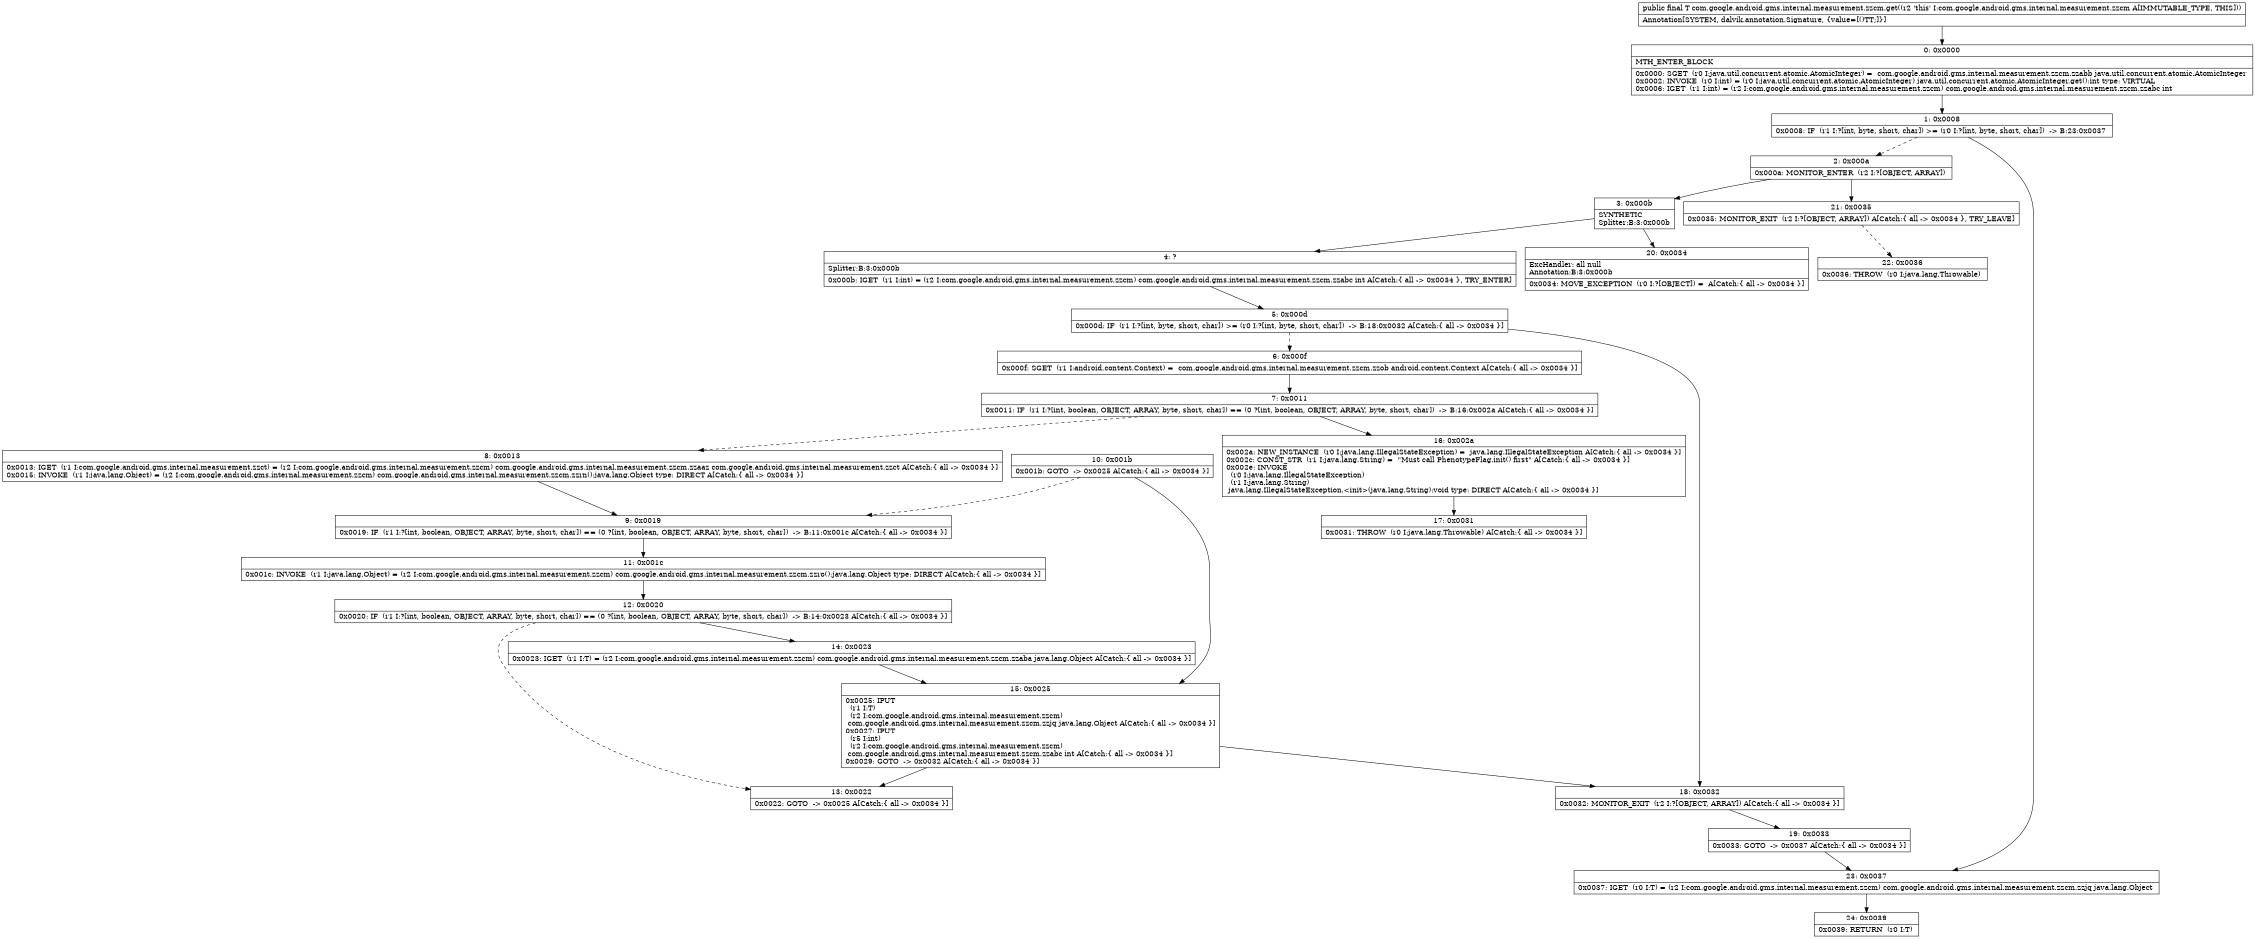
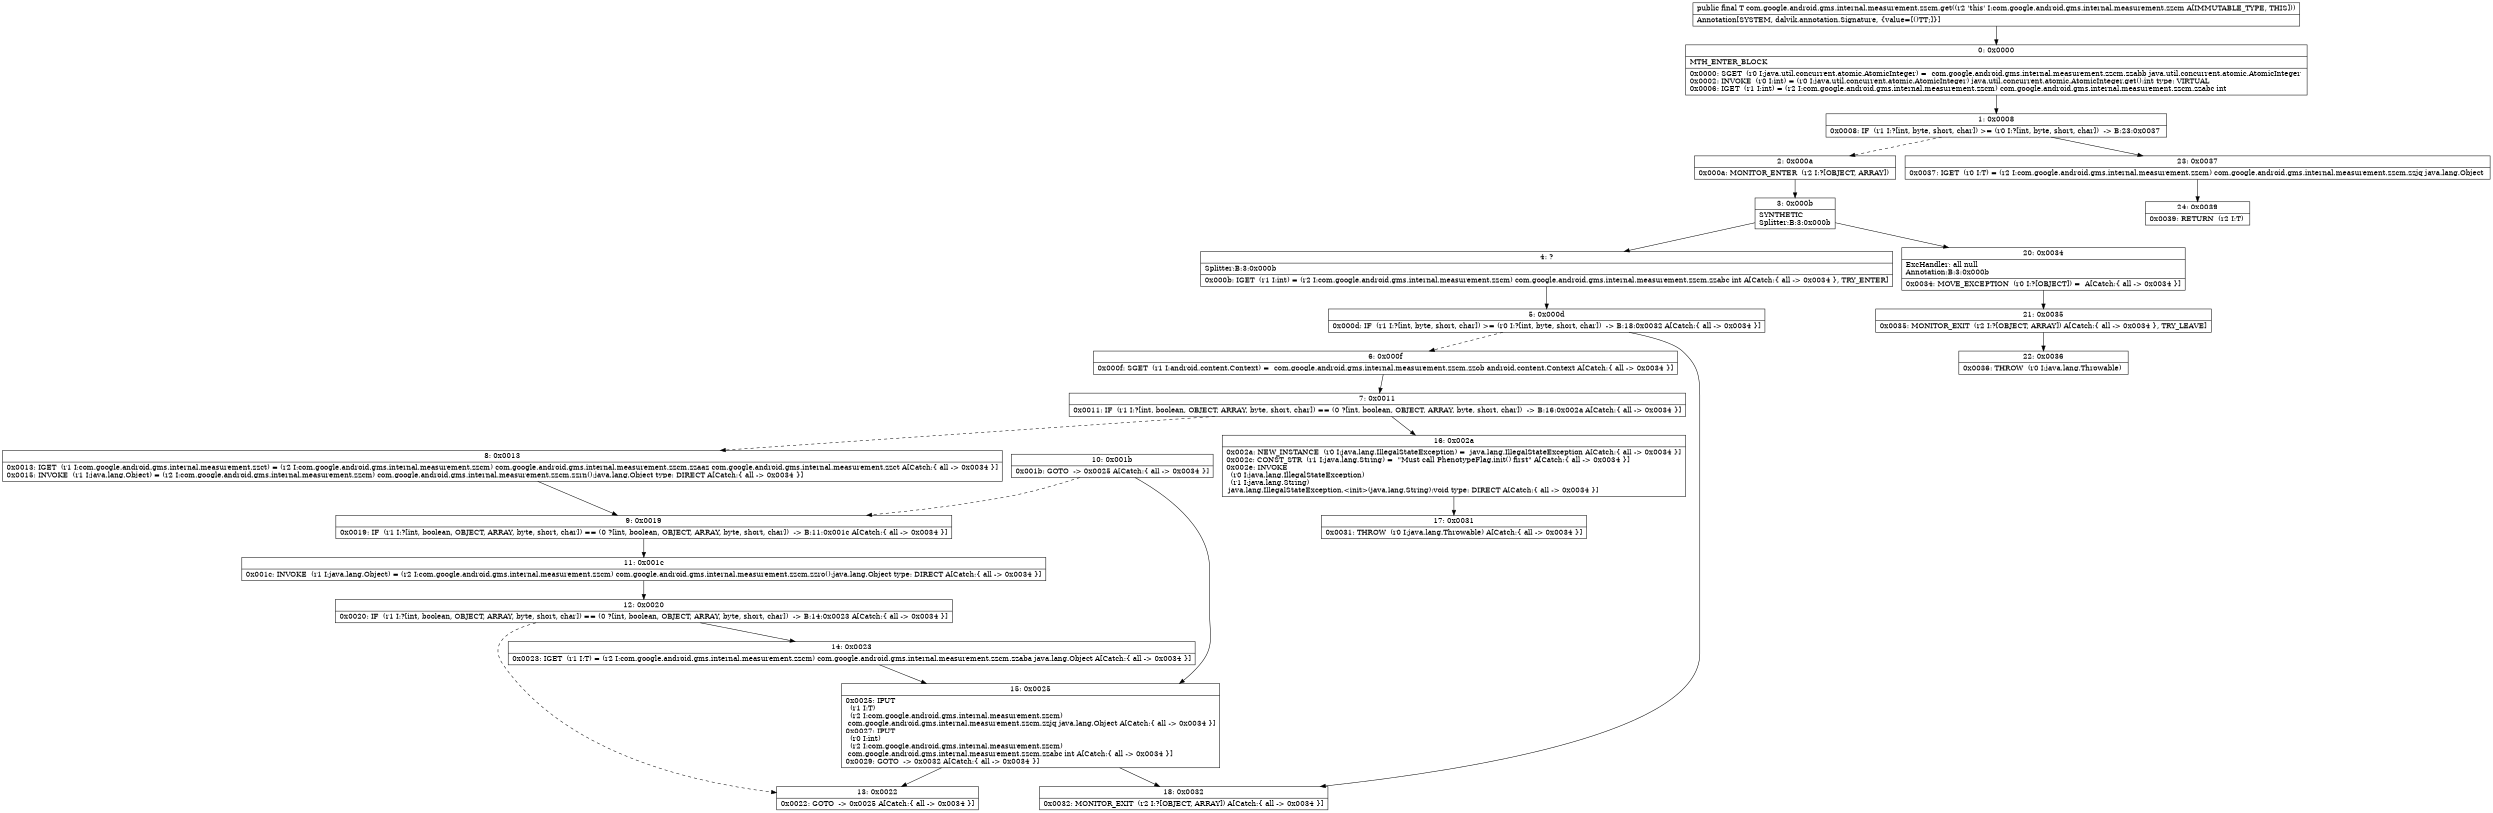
edge "2: 0x000a" -> "21: 0x0035": now "20: 0x0034" -> "21: 0x0035"
edge "21: 0x0035" -> "22: 0x0036": style dashed -> solid
node "15: 0x0025": text "(r5 I:int)" -> "(r0 I:int)"
node "19: 0x0033": removed
node "24: 0x0039": text "0x0039: RETURN  (r0 I:T)" -> "0x0039: RETURN  (r2 I:T)"
